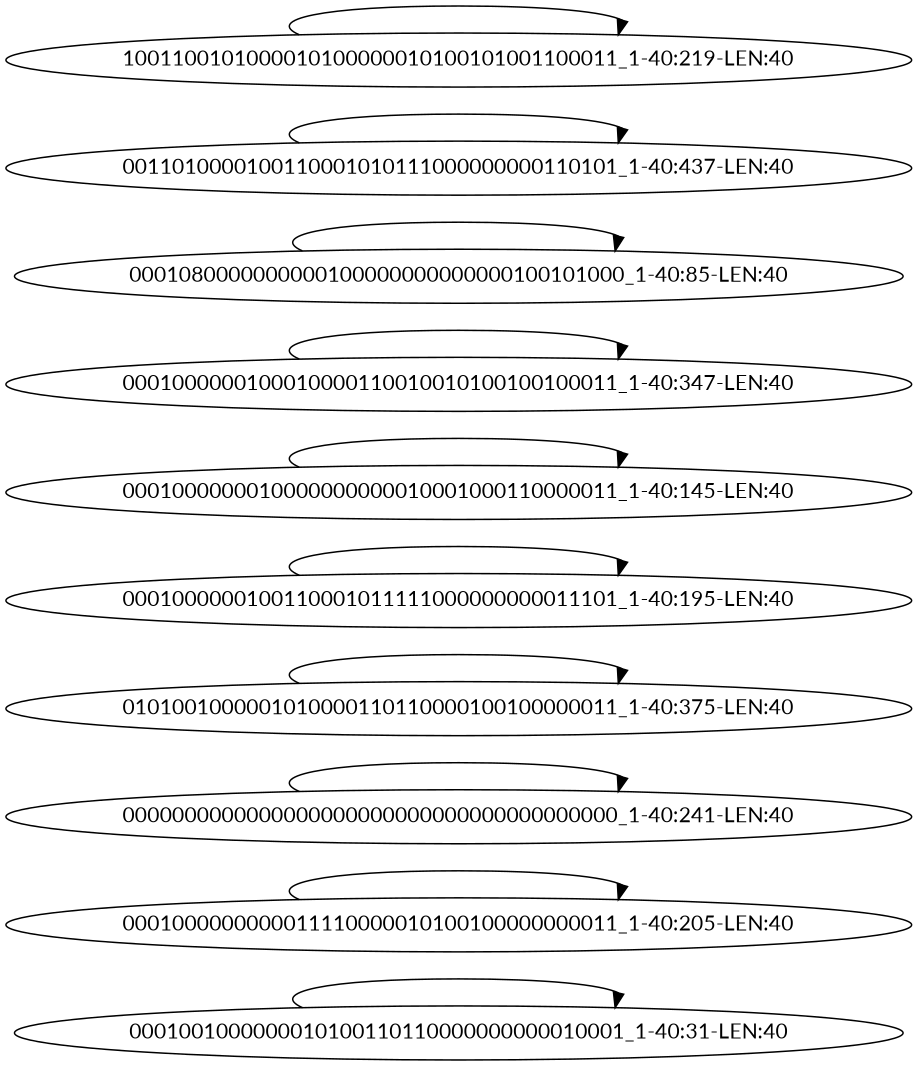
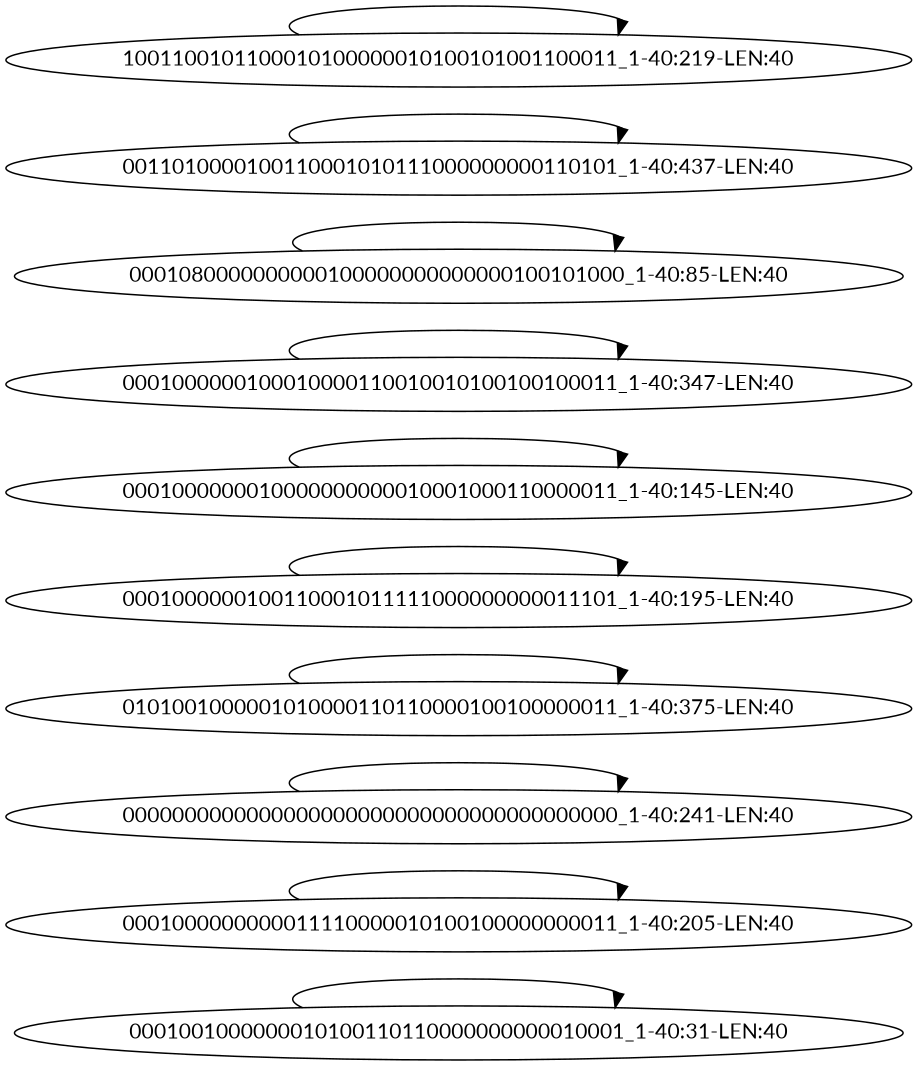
node "1001100101000010100000010100101001100011_1-40:219-LEN:40": label "1001100101000010100000010100101001100011_1-40:219-LEN:40" -> "1001100101100010100000010100101001100011_1-40:219-LEN:40"
